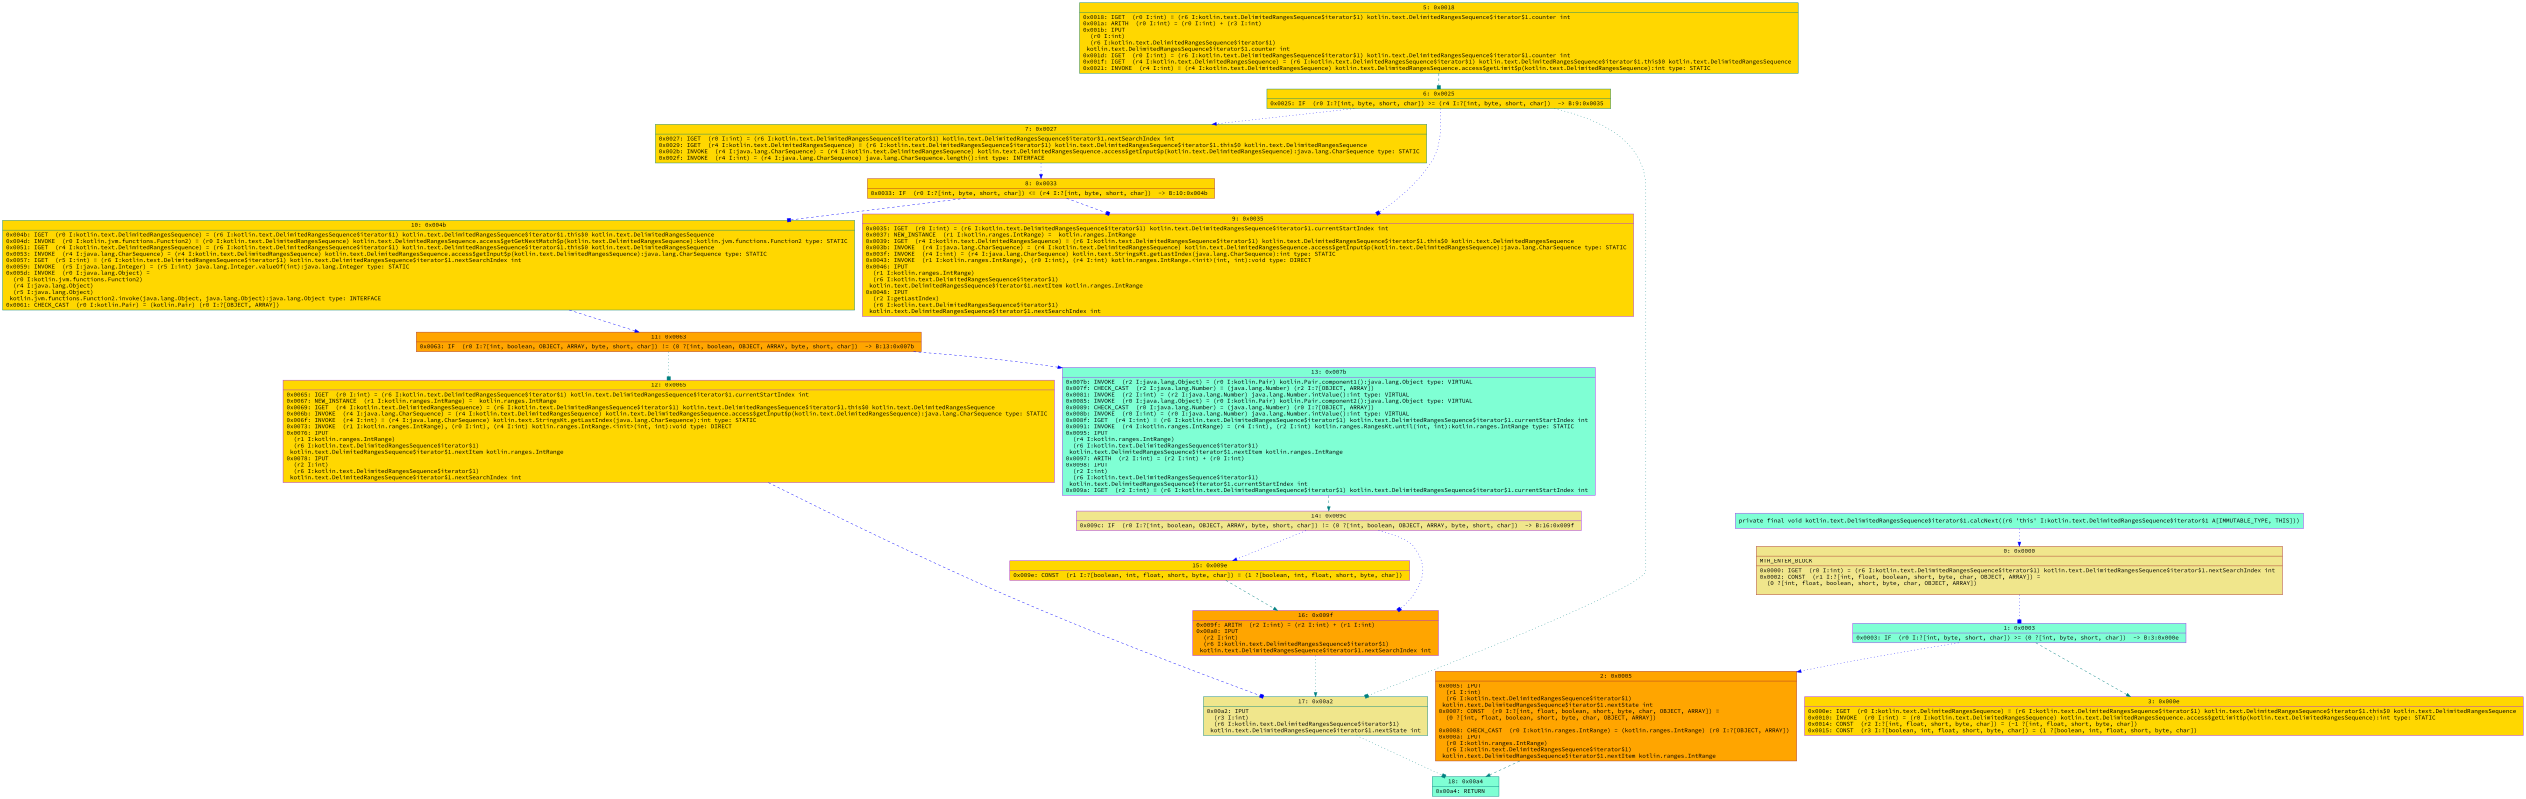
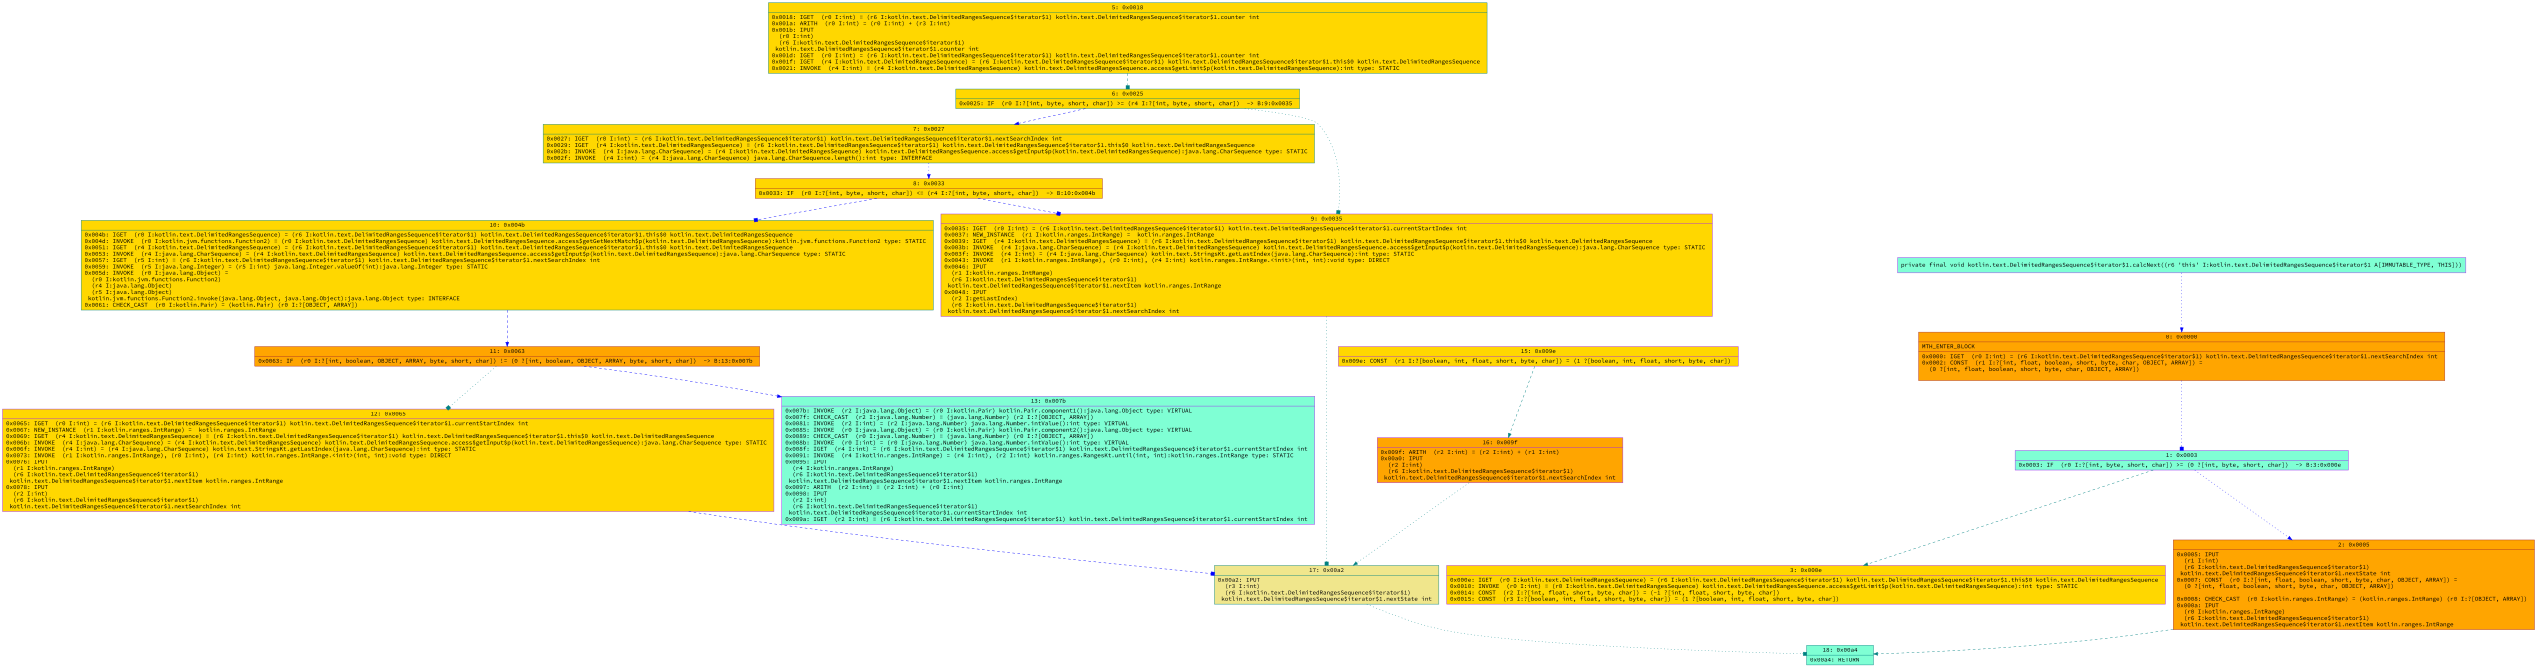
edge "6: 0x0025" -> "7: 0x0027": style dotted -> dashed
edge "6: 0x0025" -> "9: 0x0035": color blue -> teal
edge "6: 0x0025" -> "17: 0x00a2": now "9: 0x0035" -> "17: 0x00a2"
node "14: 0x009c": removed
node "0: 0x0000": fillcolor khaki -> orange
